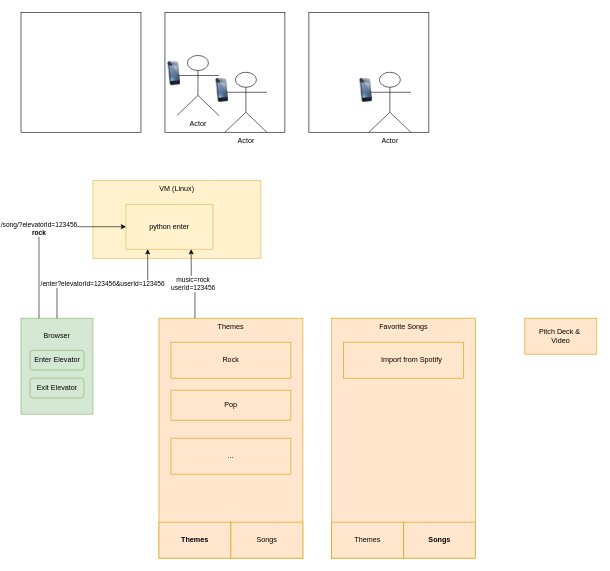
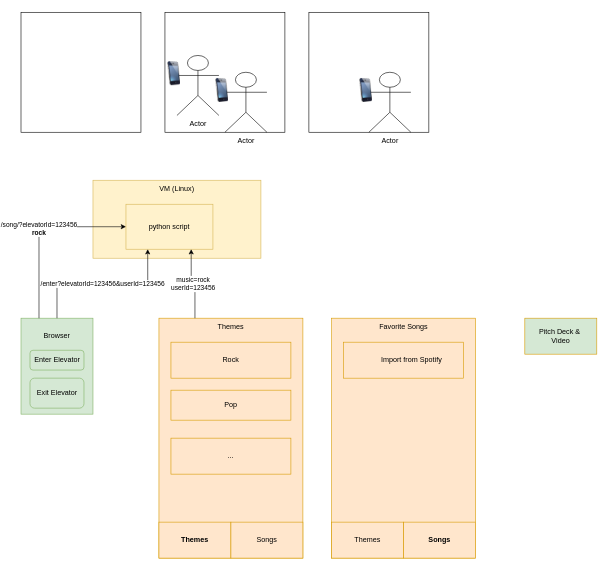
node "python enter": label "python enter" -> "python script"
node "Pitch Deck & Video": fillcolor #ffe6cc -> #d5e8d4
node "Exit Elevator": size 54x20 -> 54x30
